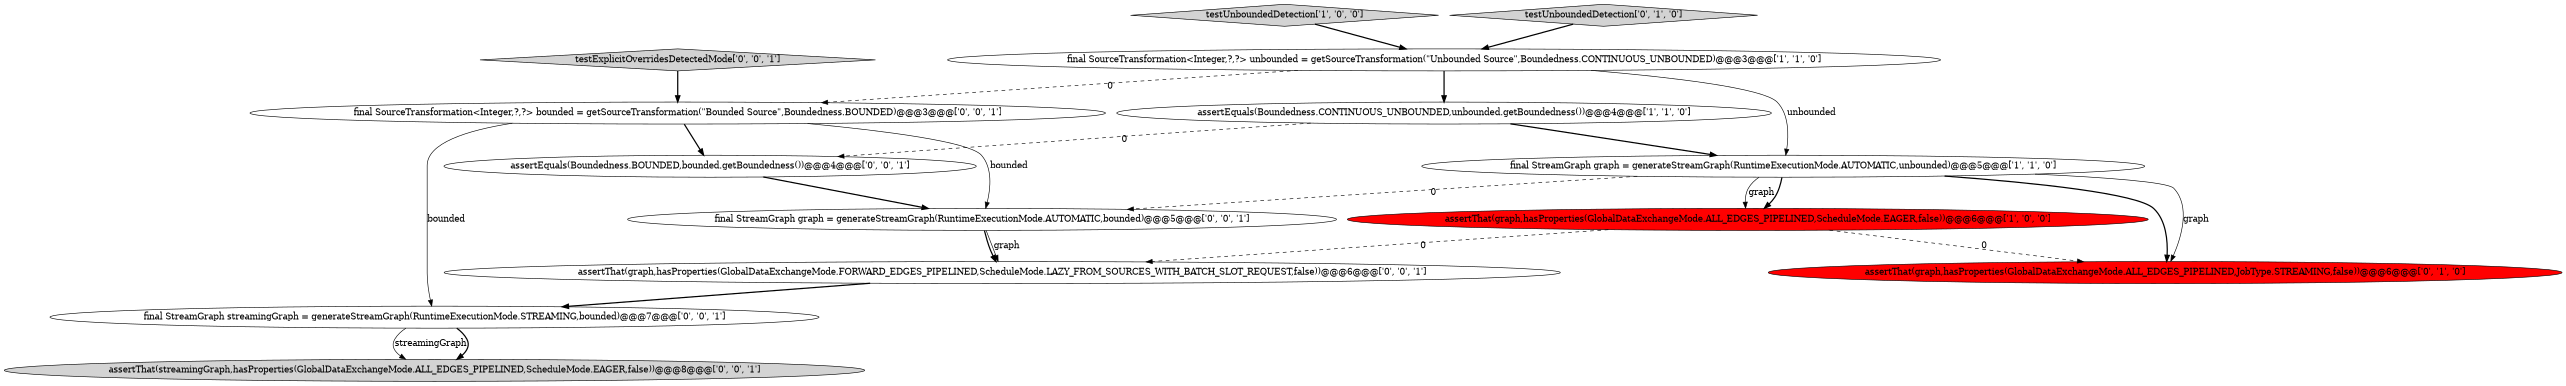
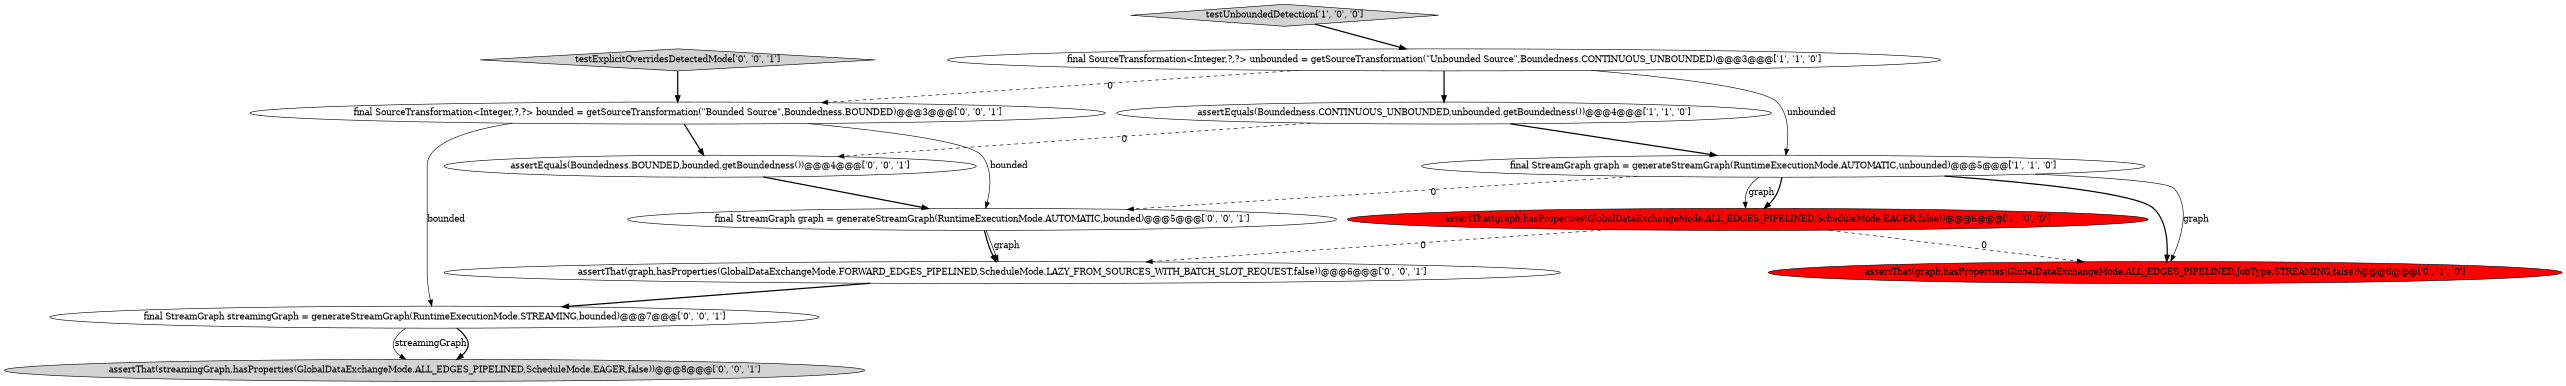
node "testUnboundedDetection['0', '1', '0']": removed
